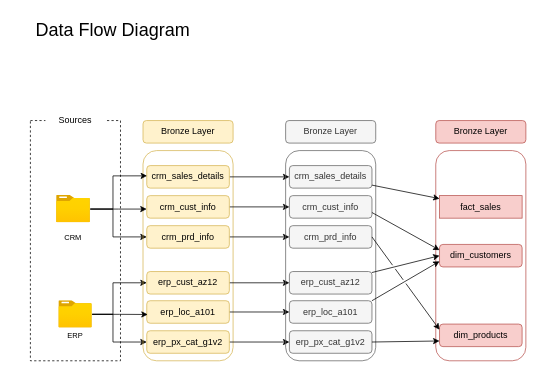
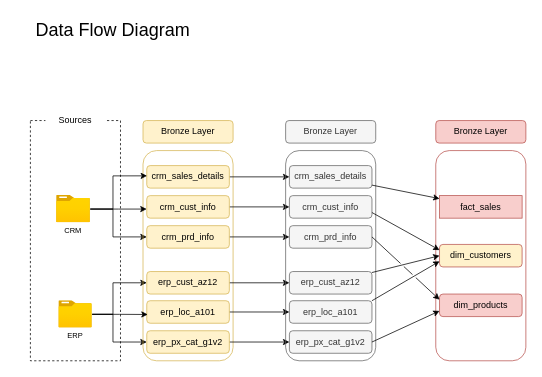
node "CRM": moved (73, 237) -> (73, 230)
node "dim_customers": fillcolor #f8cecc -> #fff2cc
node "dim_products": moved (480, 335) -> (480, 305)
